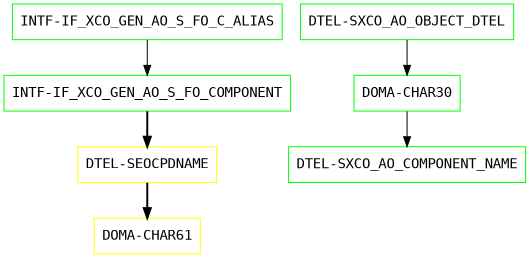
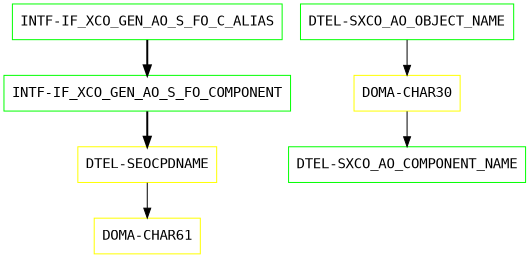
node "DTEL-SXCO_AO_OBJECT_DTEL": label "DTEL-SXCO_AO_OBJECT_DTEL" -> "DTEL-SXCO_AO_OBJECT_NAME"
edge "INTF-IF_XCO_GEN_AO_S_FO_C_ALIAS" -> "INTF-IF_XCO_GEN_AO_S_FO_COMPONENT": style solid -> bold
node "DOMA-CHAR30": color green -> yellow
edge "DTEL-SEOCPDNAME" -> "DOMA-CHAR61": style bold -> solid
